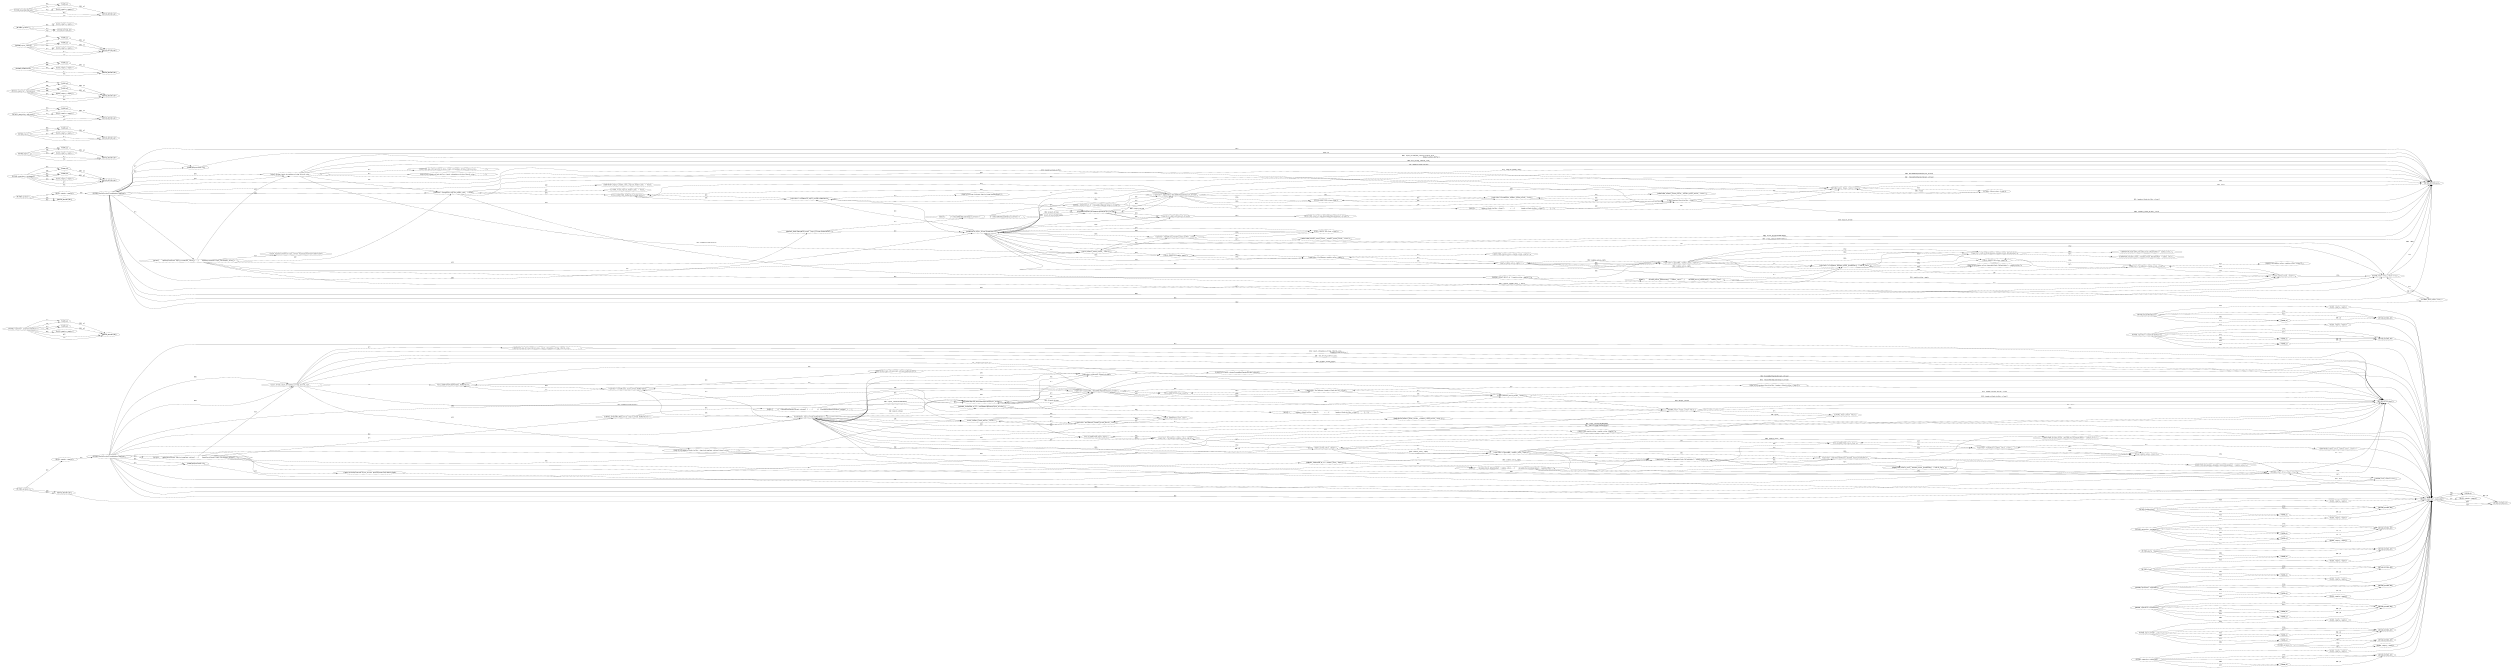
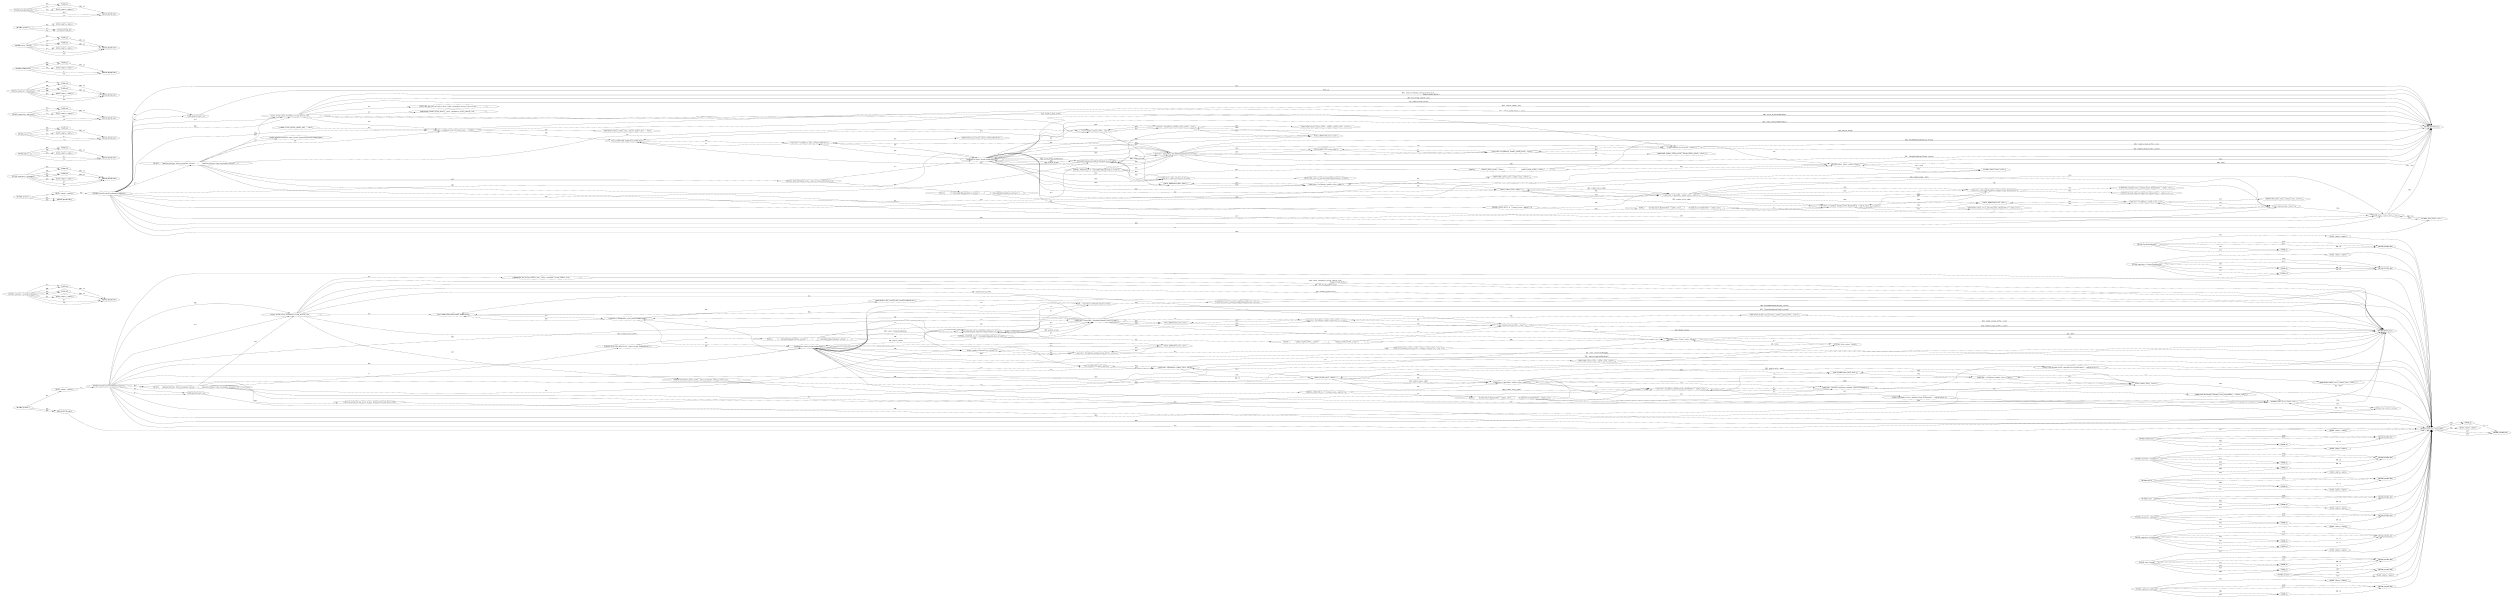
edge "(<operator>.assignment,regular_header_seen_ = false)" -> "(LITERAL,false,regular_header_seen_ = false)": reversed
